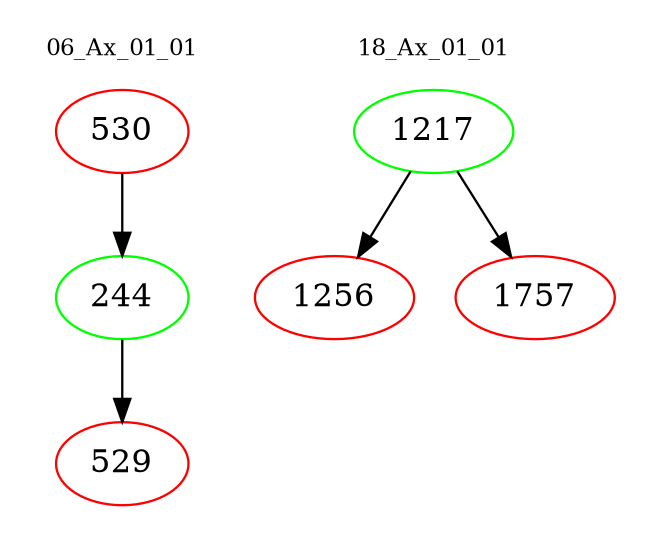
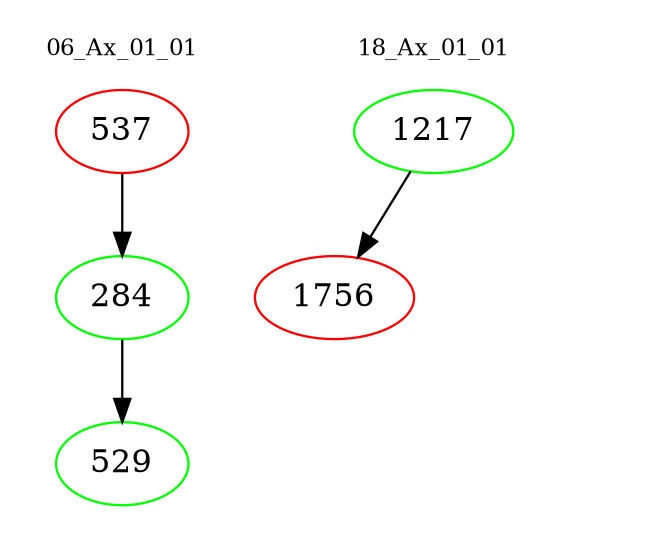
node "530": label "530" -> "537"
node "244": label "244" -> "284"
node "1256": label "1256" -> "1756"
node "1757": removed
node "529": color red -> green
